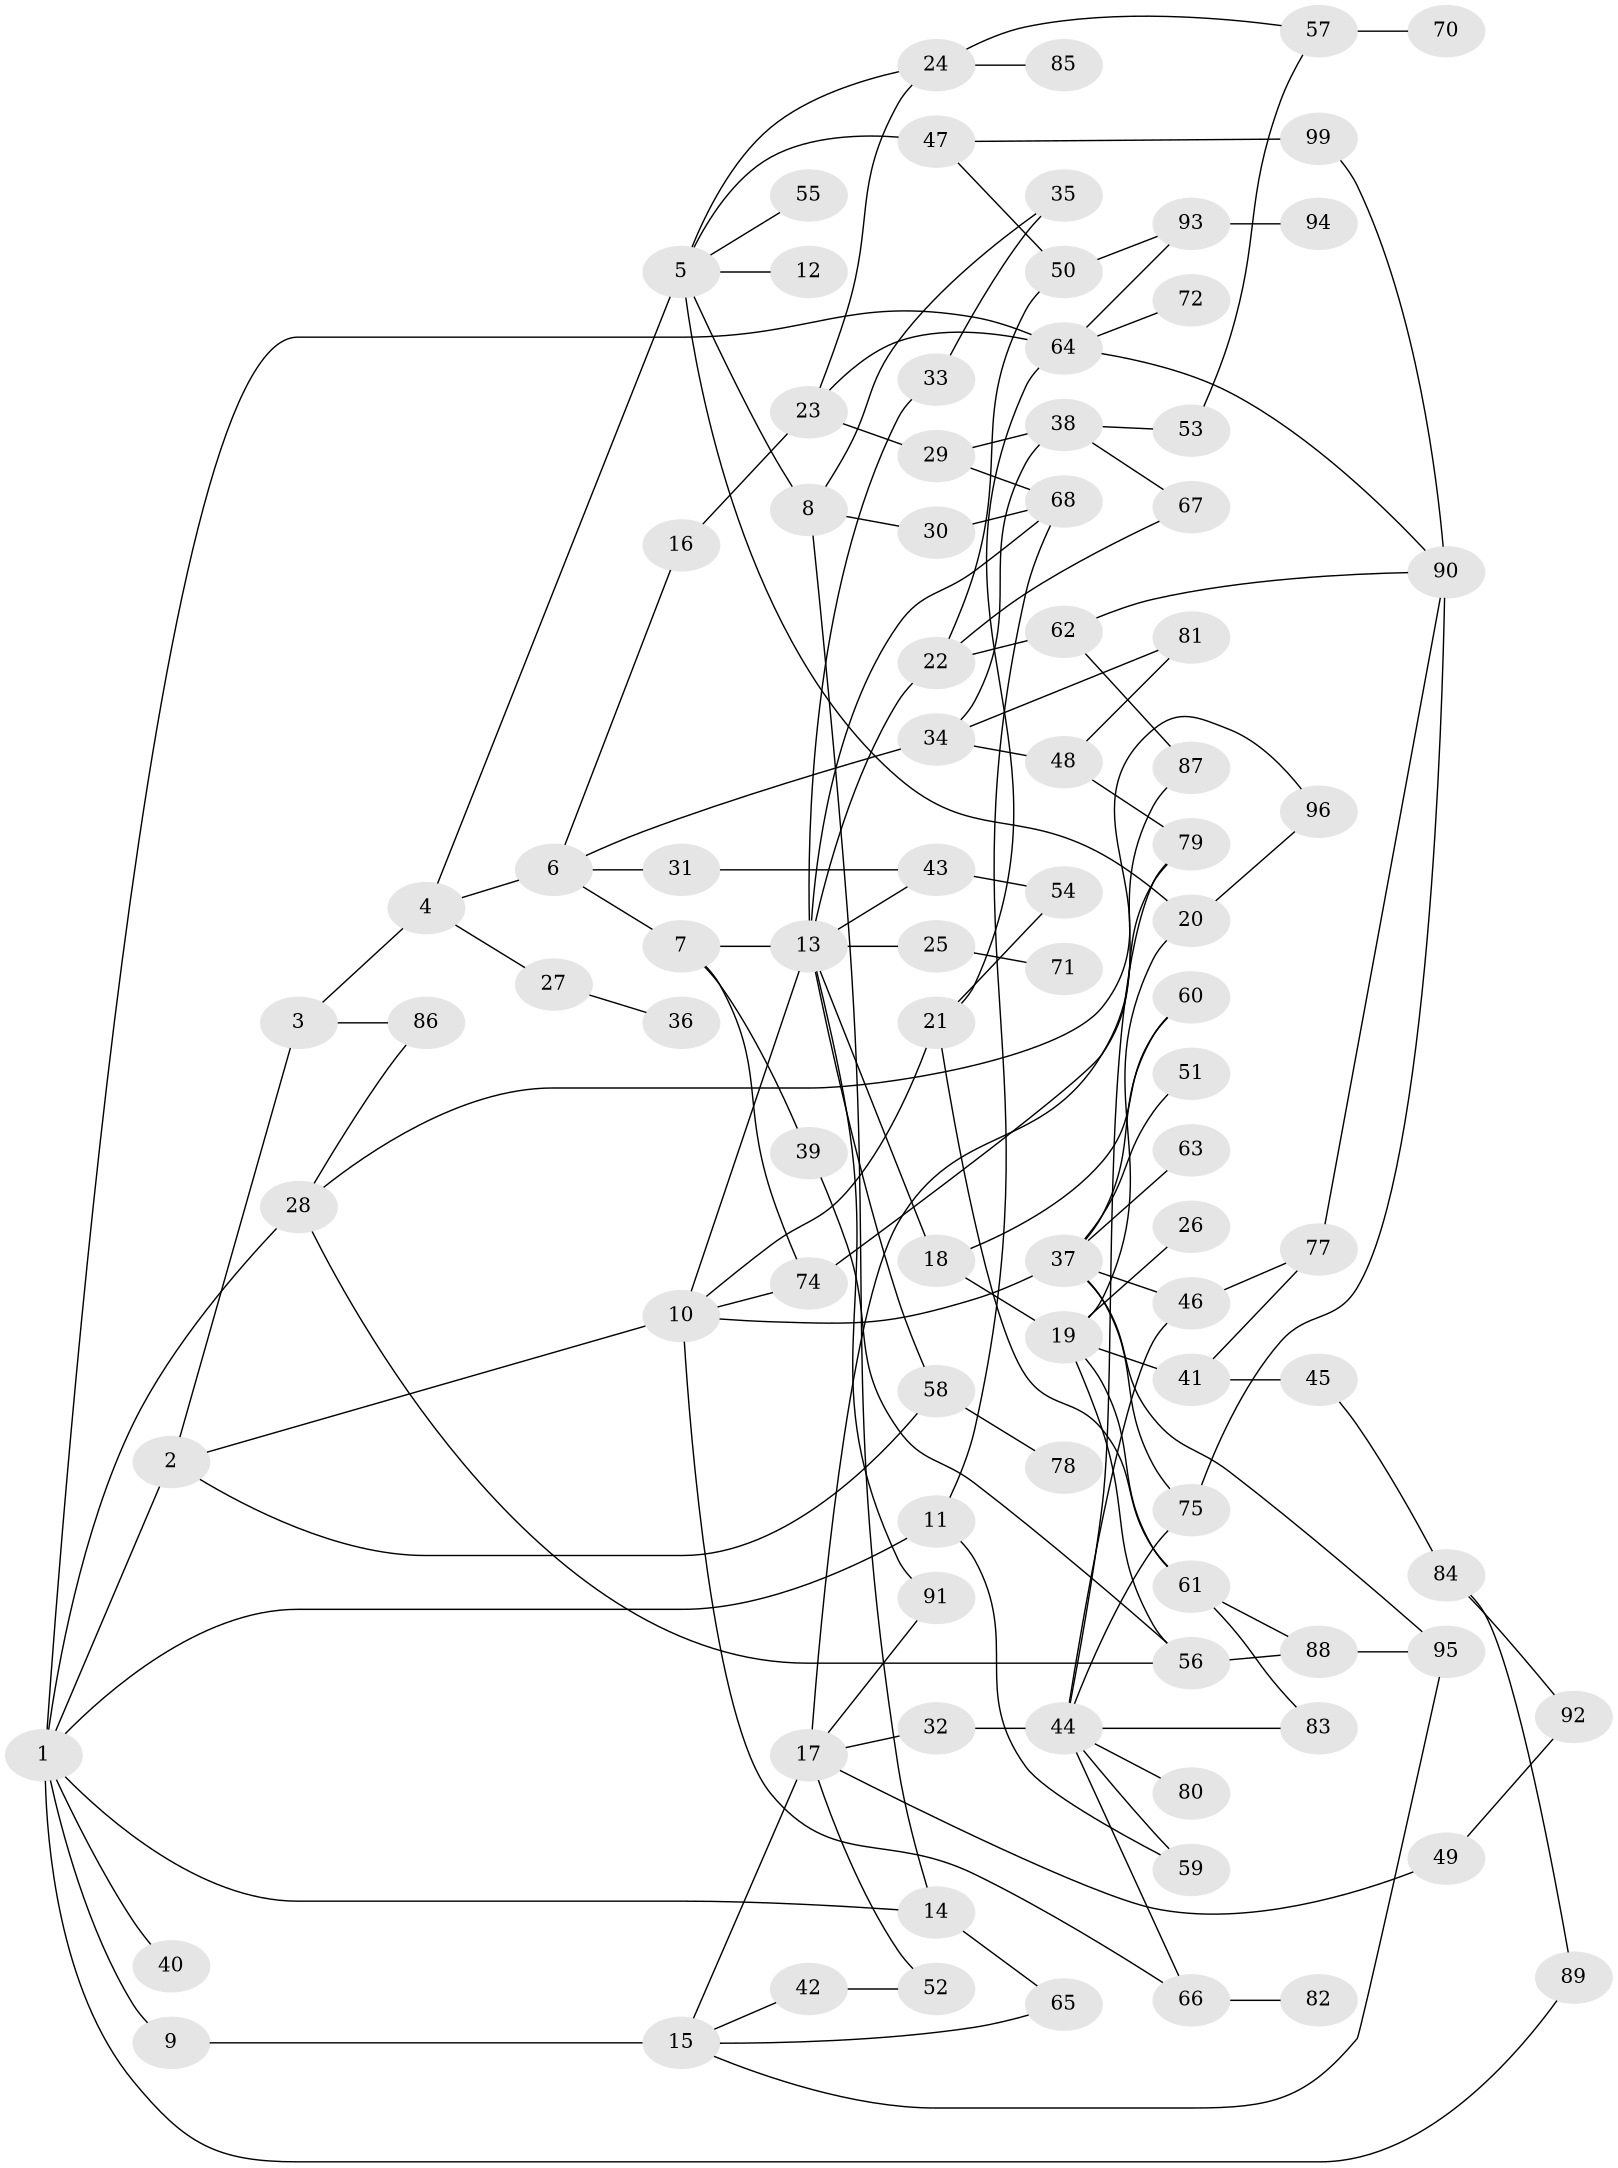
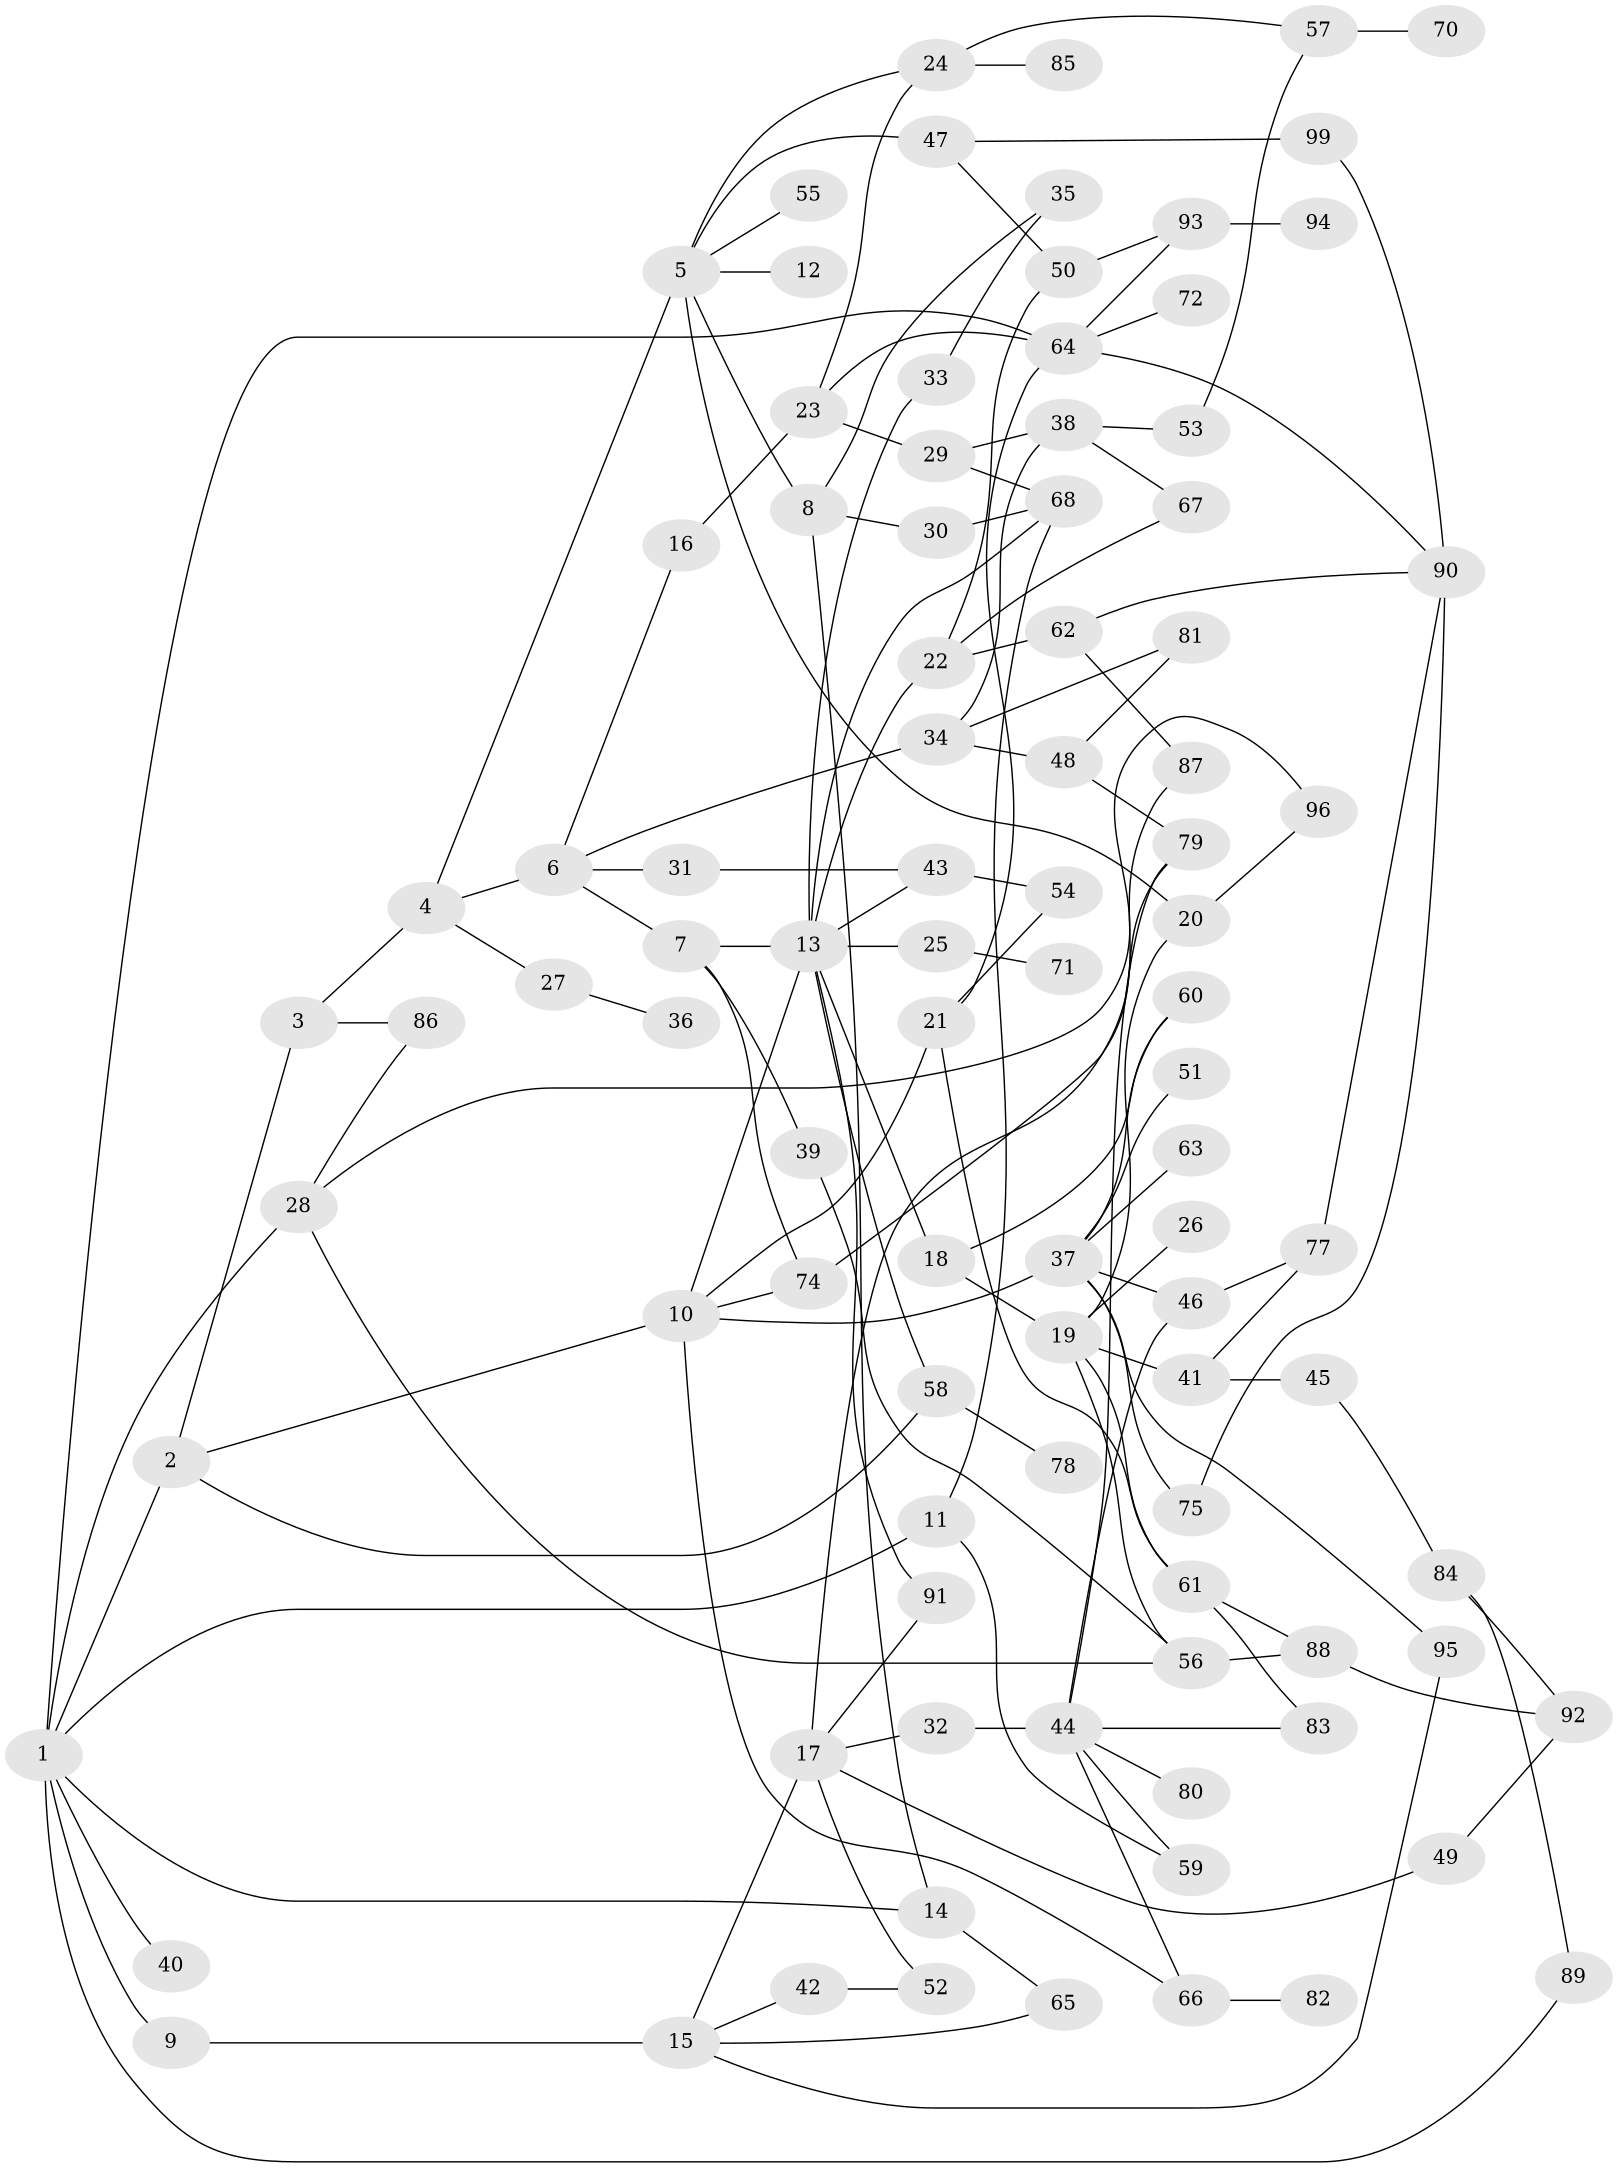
edge "75" -- "44": removed
edge "88" -- "95": now "88" -- "92"
